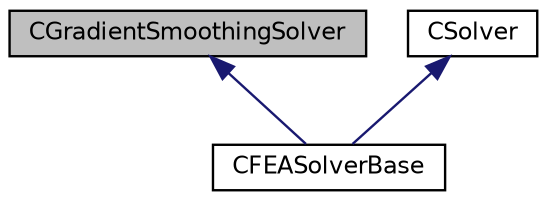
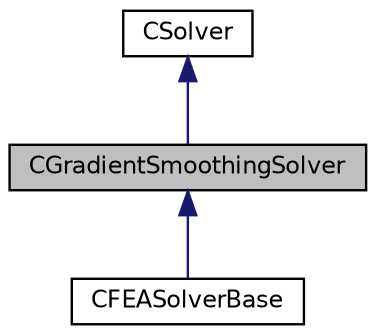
edge "CFEASolverBase" -> "CSolver": now "CGradientSmoothingSolver" -> "CSolver"
